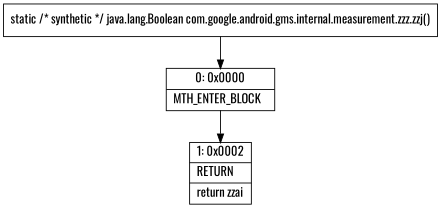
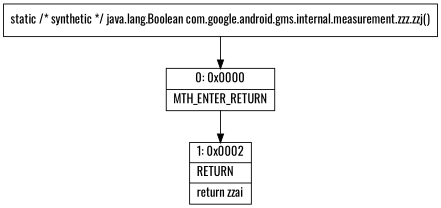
node "0: 0x0000": text "MTH_ENTER_BLOCK" -> "MTH_ENTER_RETURN"
